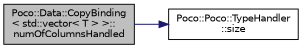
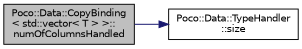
node "Poco::Poco::TypeHandler ::size": label "Poco::Poco::TypeHandler ::size" -> "Poco::Data::TypeHandler ::size"
